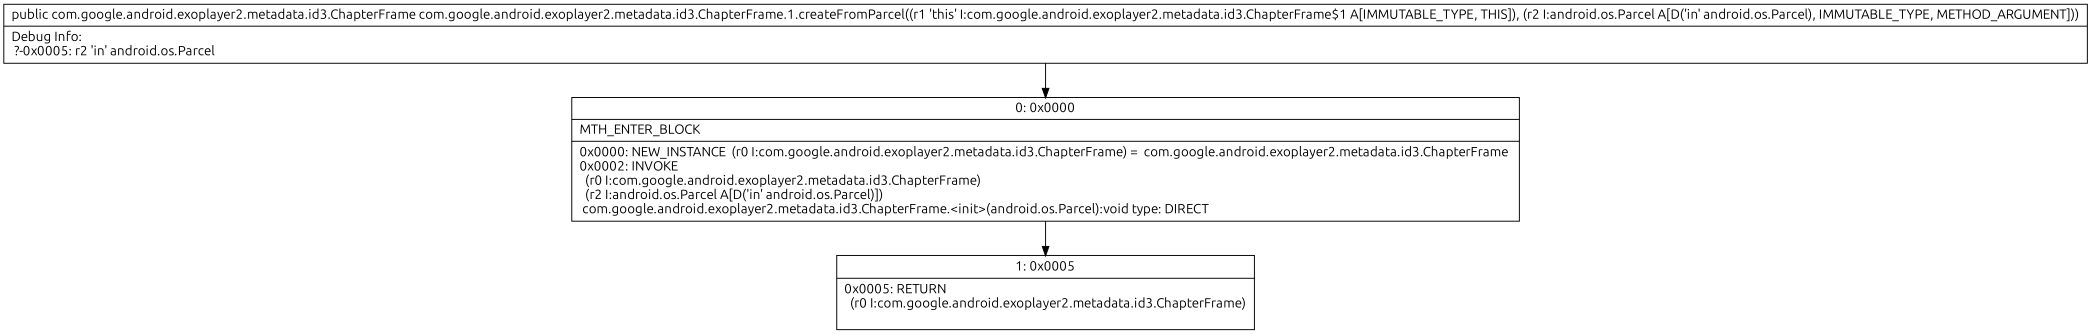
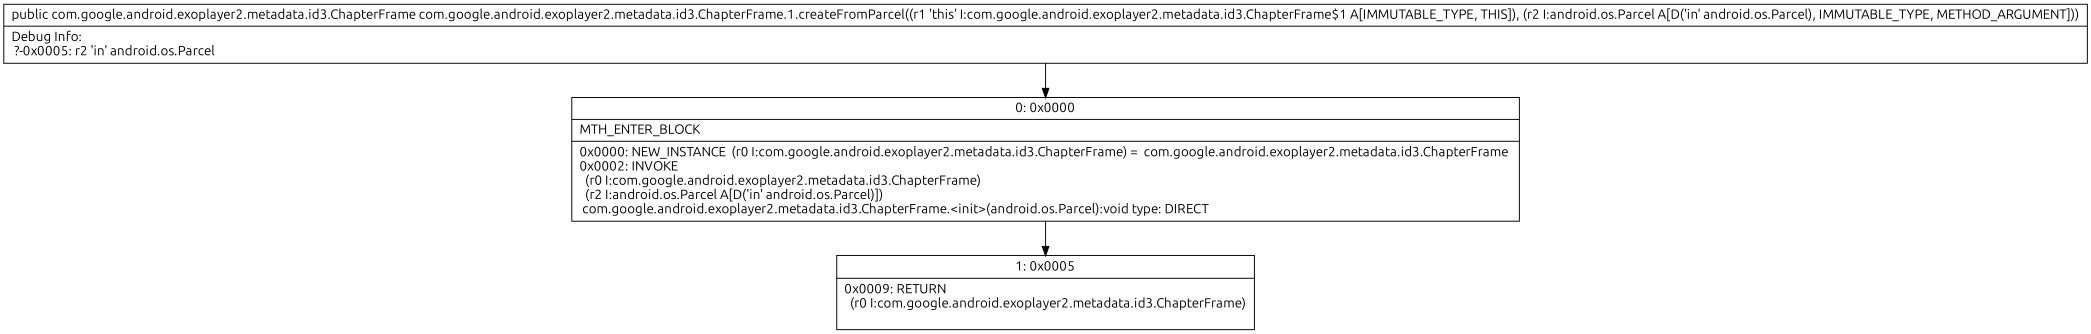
node "1: 0x0005": text "0x0005: RETURN" -> "0x0009: RETURN"
